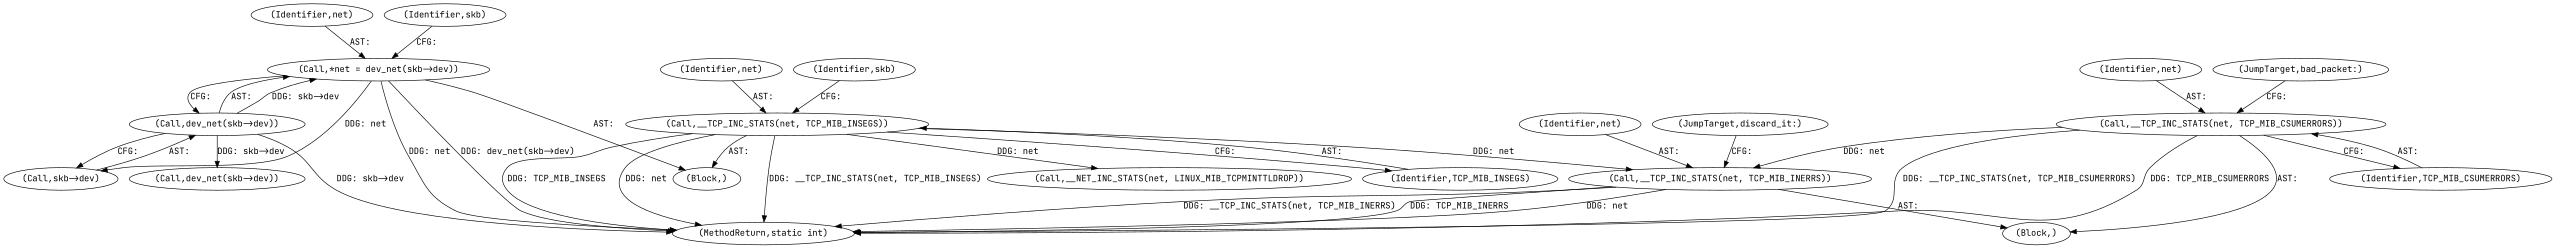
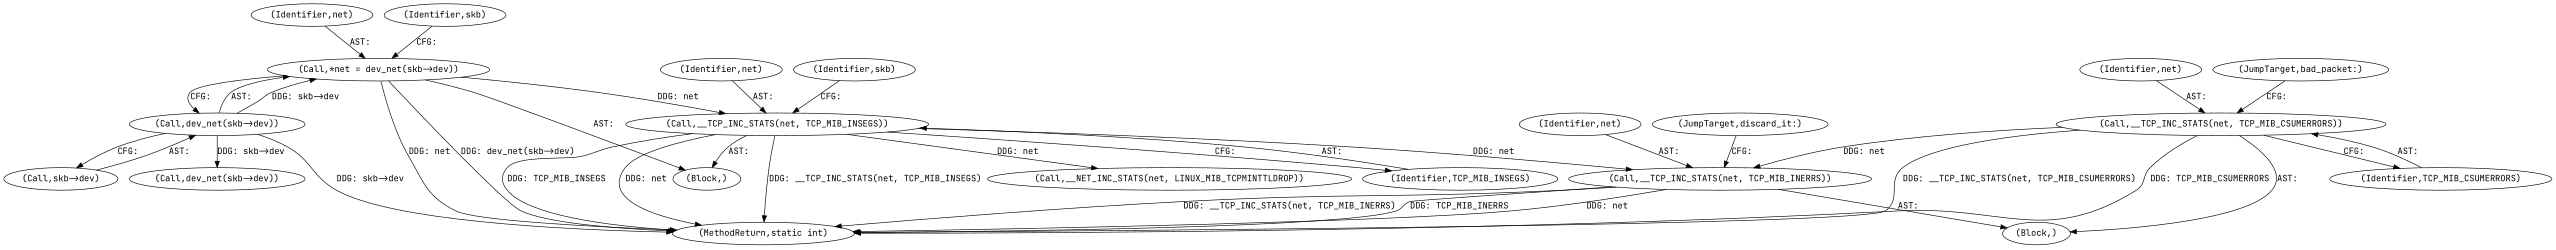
edge "(Call,*net = dev_net(skb->dev))" -> "(Call,skb->dev)": now "(Call,*net = dev_net(skb->dev))" -> "(Call,__TCP_INC_STATS(net, TCP_MIB_INSEGS))"
